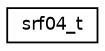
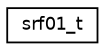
node "srf04_t": label "srf04_t" -> "srf01_t"
